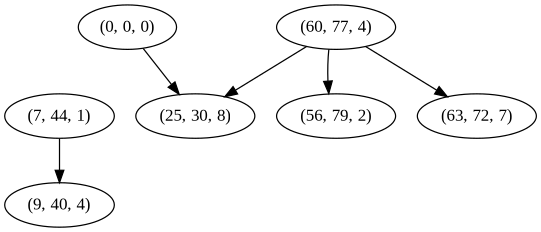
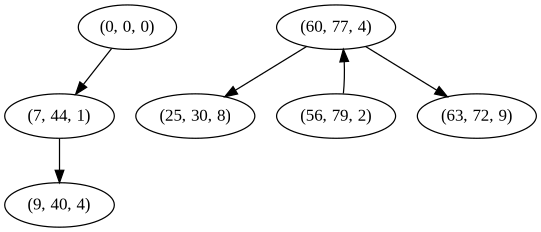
edge "(60, 77, 4)" -> "(56, 79, 2)": reversed
edge "(0, 0, 0)" -> "(25, 30, 8)": now "(0, 0, 0)" -> "(7, 44, 1)"
node "(63, 72, 7)": label "(63, 72, 7)" -> "(63, 72, 9)"
